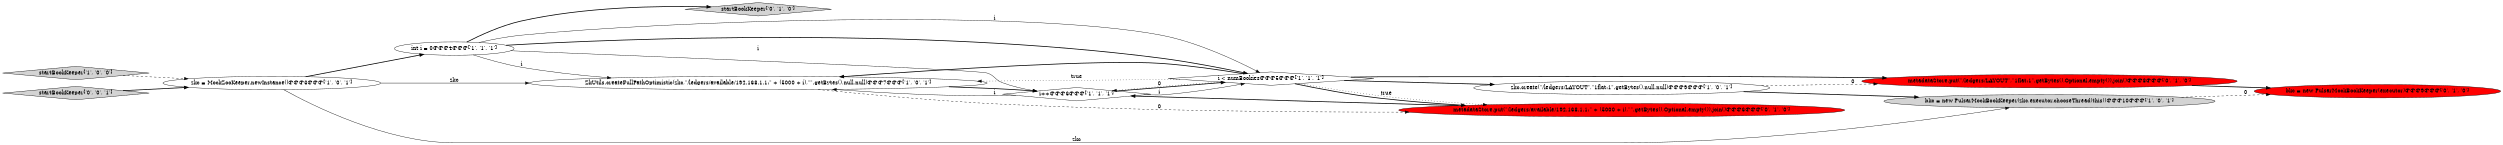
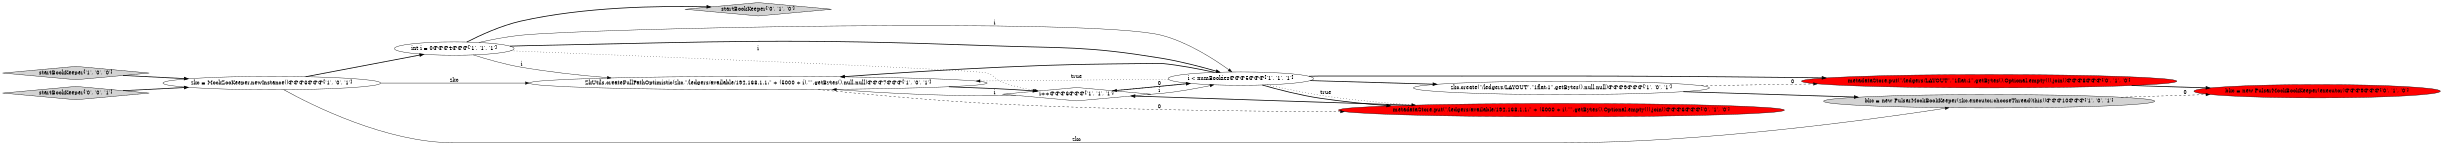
edge "int i = 0@@@4@@@['1', '1', '1']" -> "i++@@@6@@@['1', '1', '1']": style solid -> dotted
edge "startBookKeeper['1', '0', '0']" -> "zkc = MockZooKeeper.newInstance()@@@3@@@['1', '0', '1']": style dashed -> bold
node "i < numBookies@@@5@@@['1', '1', '1']": shape diamond -> ellipse
